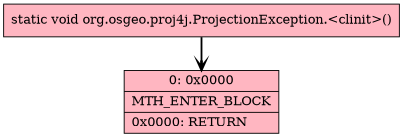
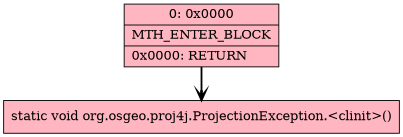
edge "static void org.osgeo.proj4j.ProjectionException.<clinit>()" -> "0: 0x0000": reversed
